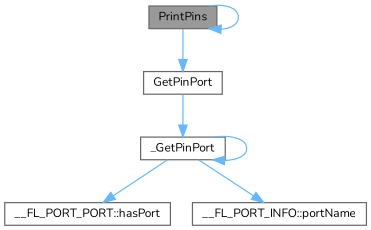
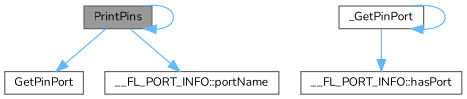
edge "GetPinPort" -> "_GetPinPort": removed
edge "_GetPinPort" -> "__FL_PORT_INFO::portName": now "PrintPins" -> "__FL_PORT_INFO::portName"
node "__FL_PORT_PORT::hasPort": label "__FL_PORT_PORT::hasPort" -> "__FL_PORT_INFO::hasPort"
